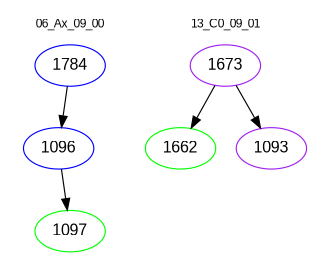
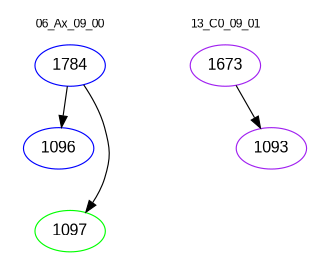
node "1662": removed
edge "1096" -> "1097": now "1784" -> "1097"
